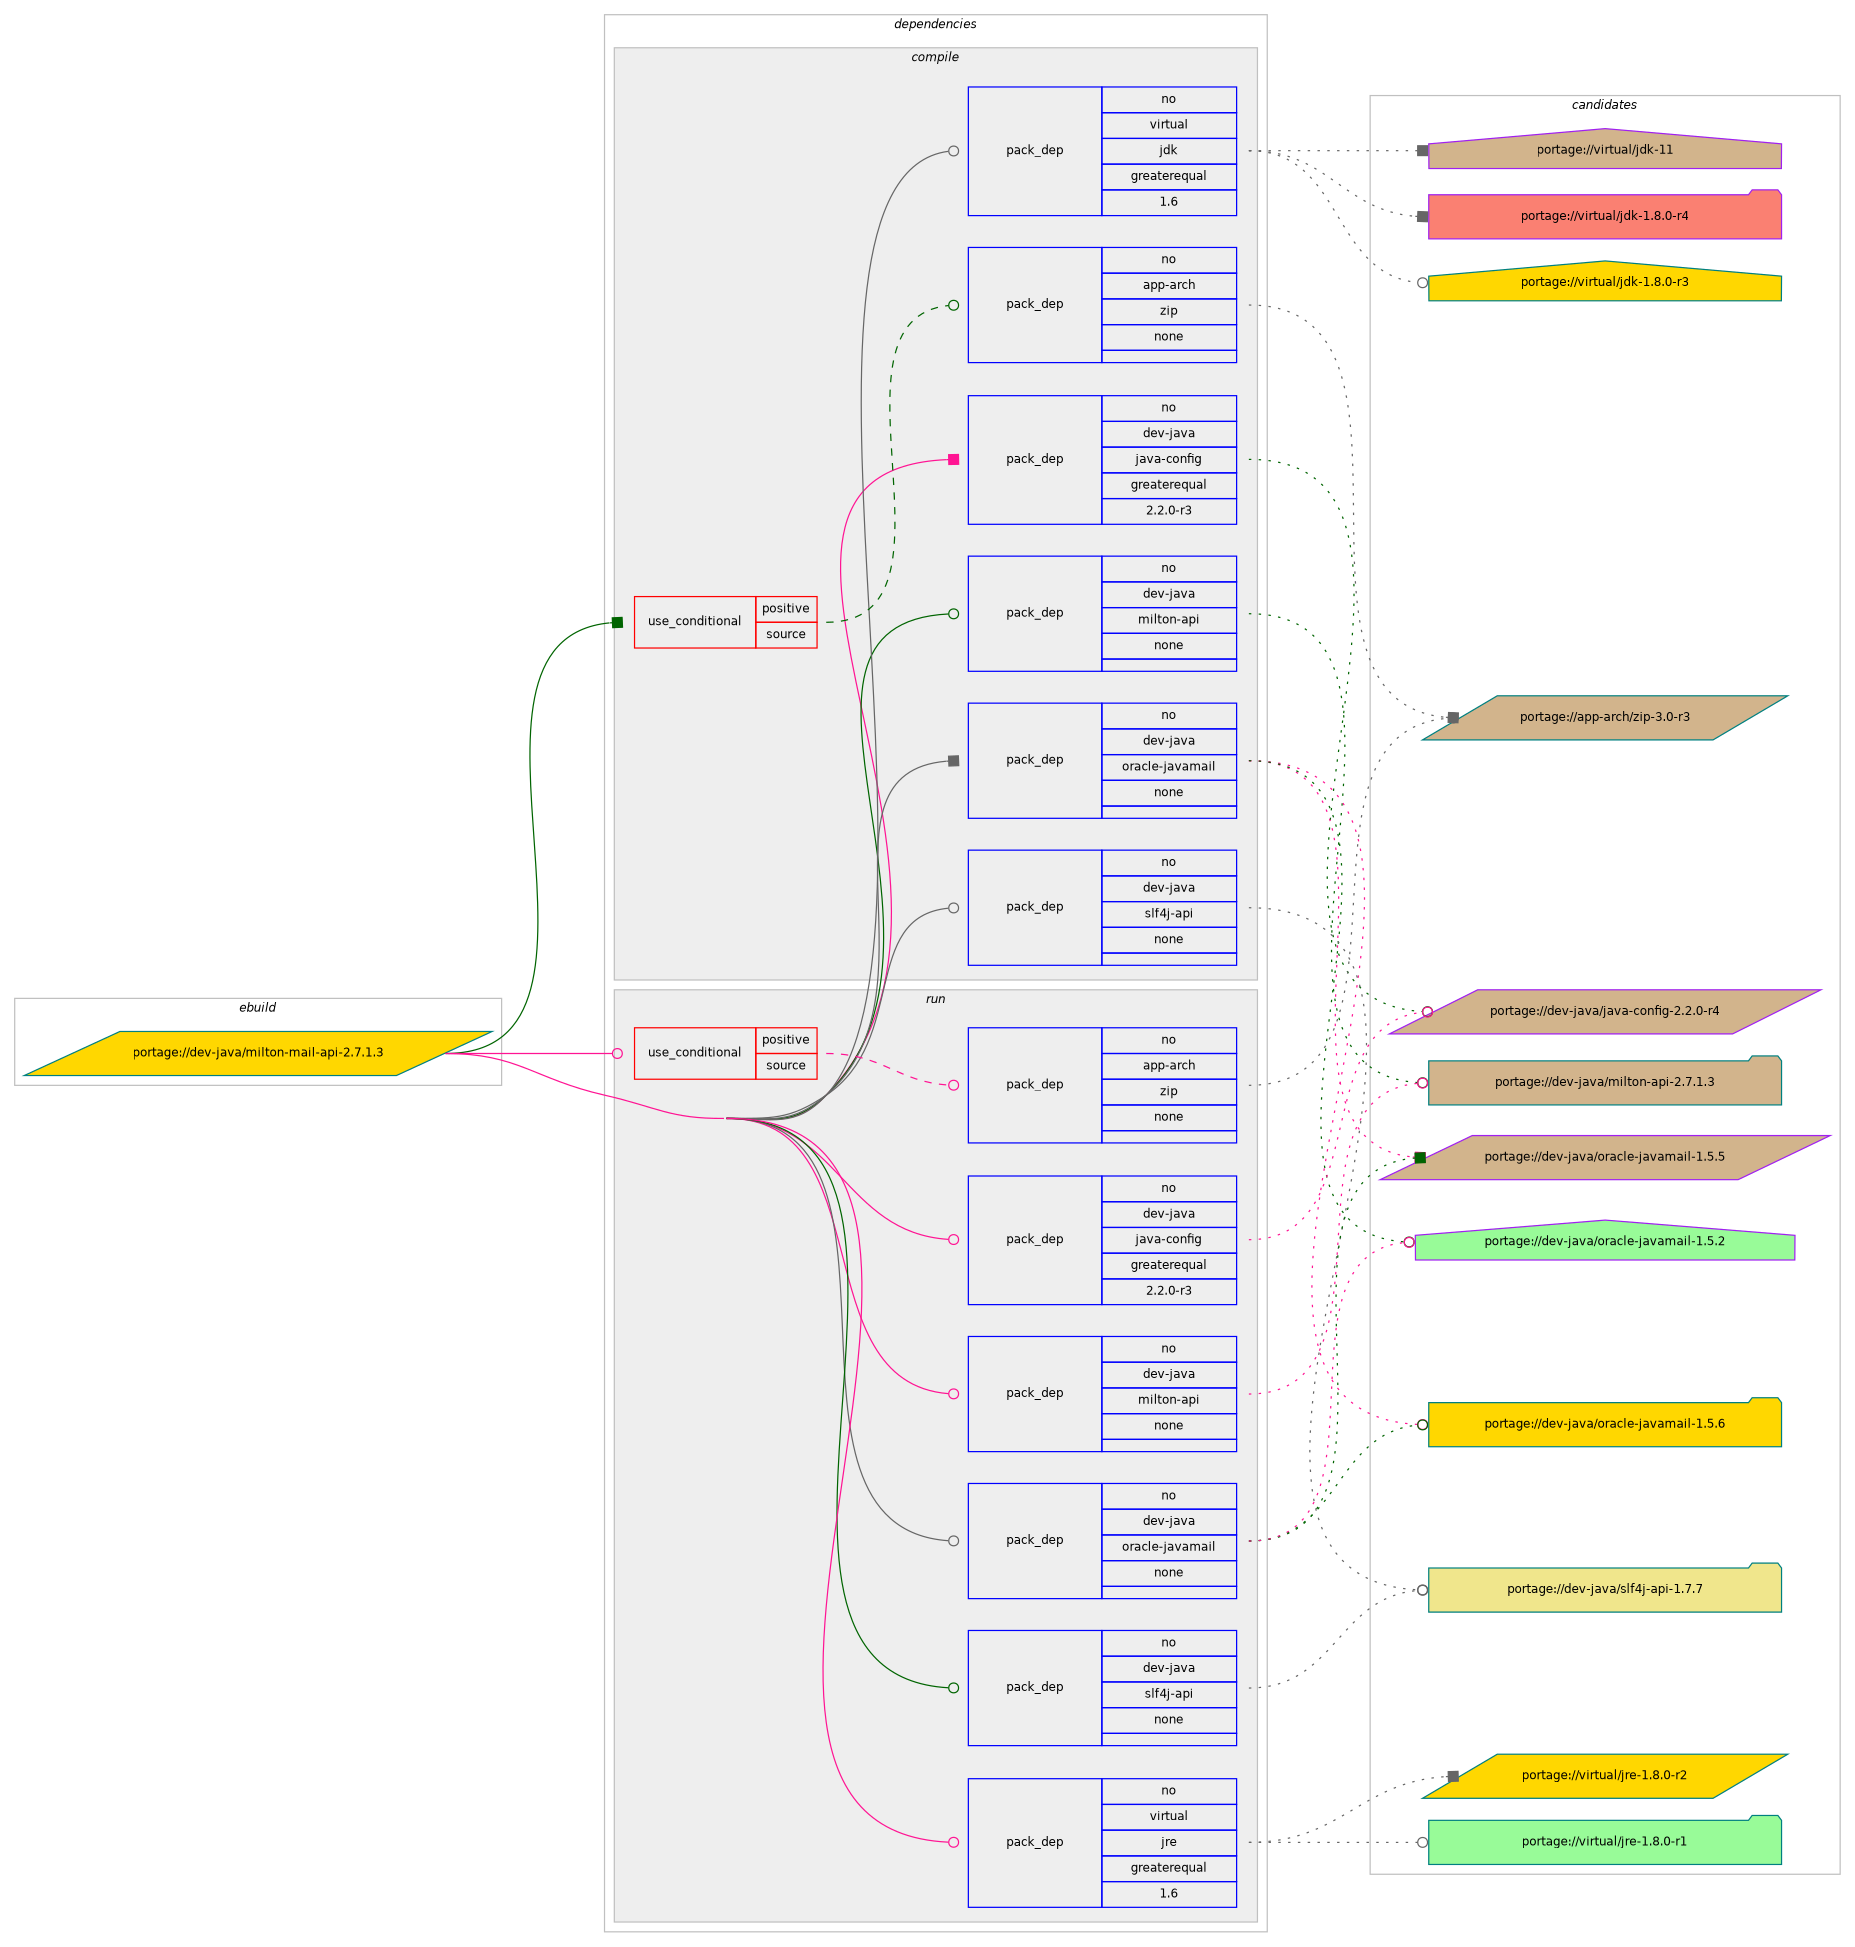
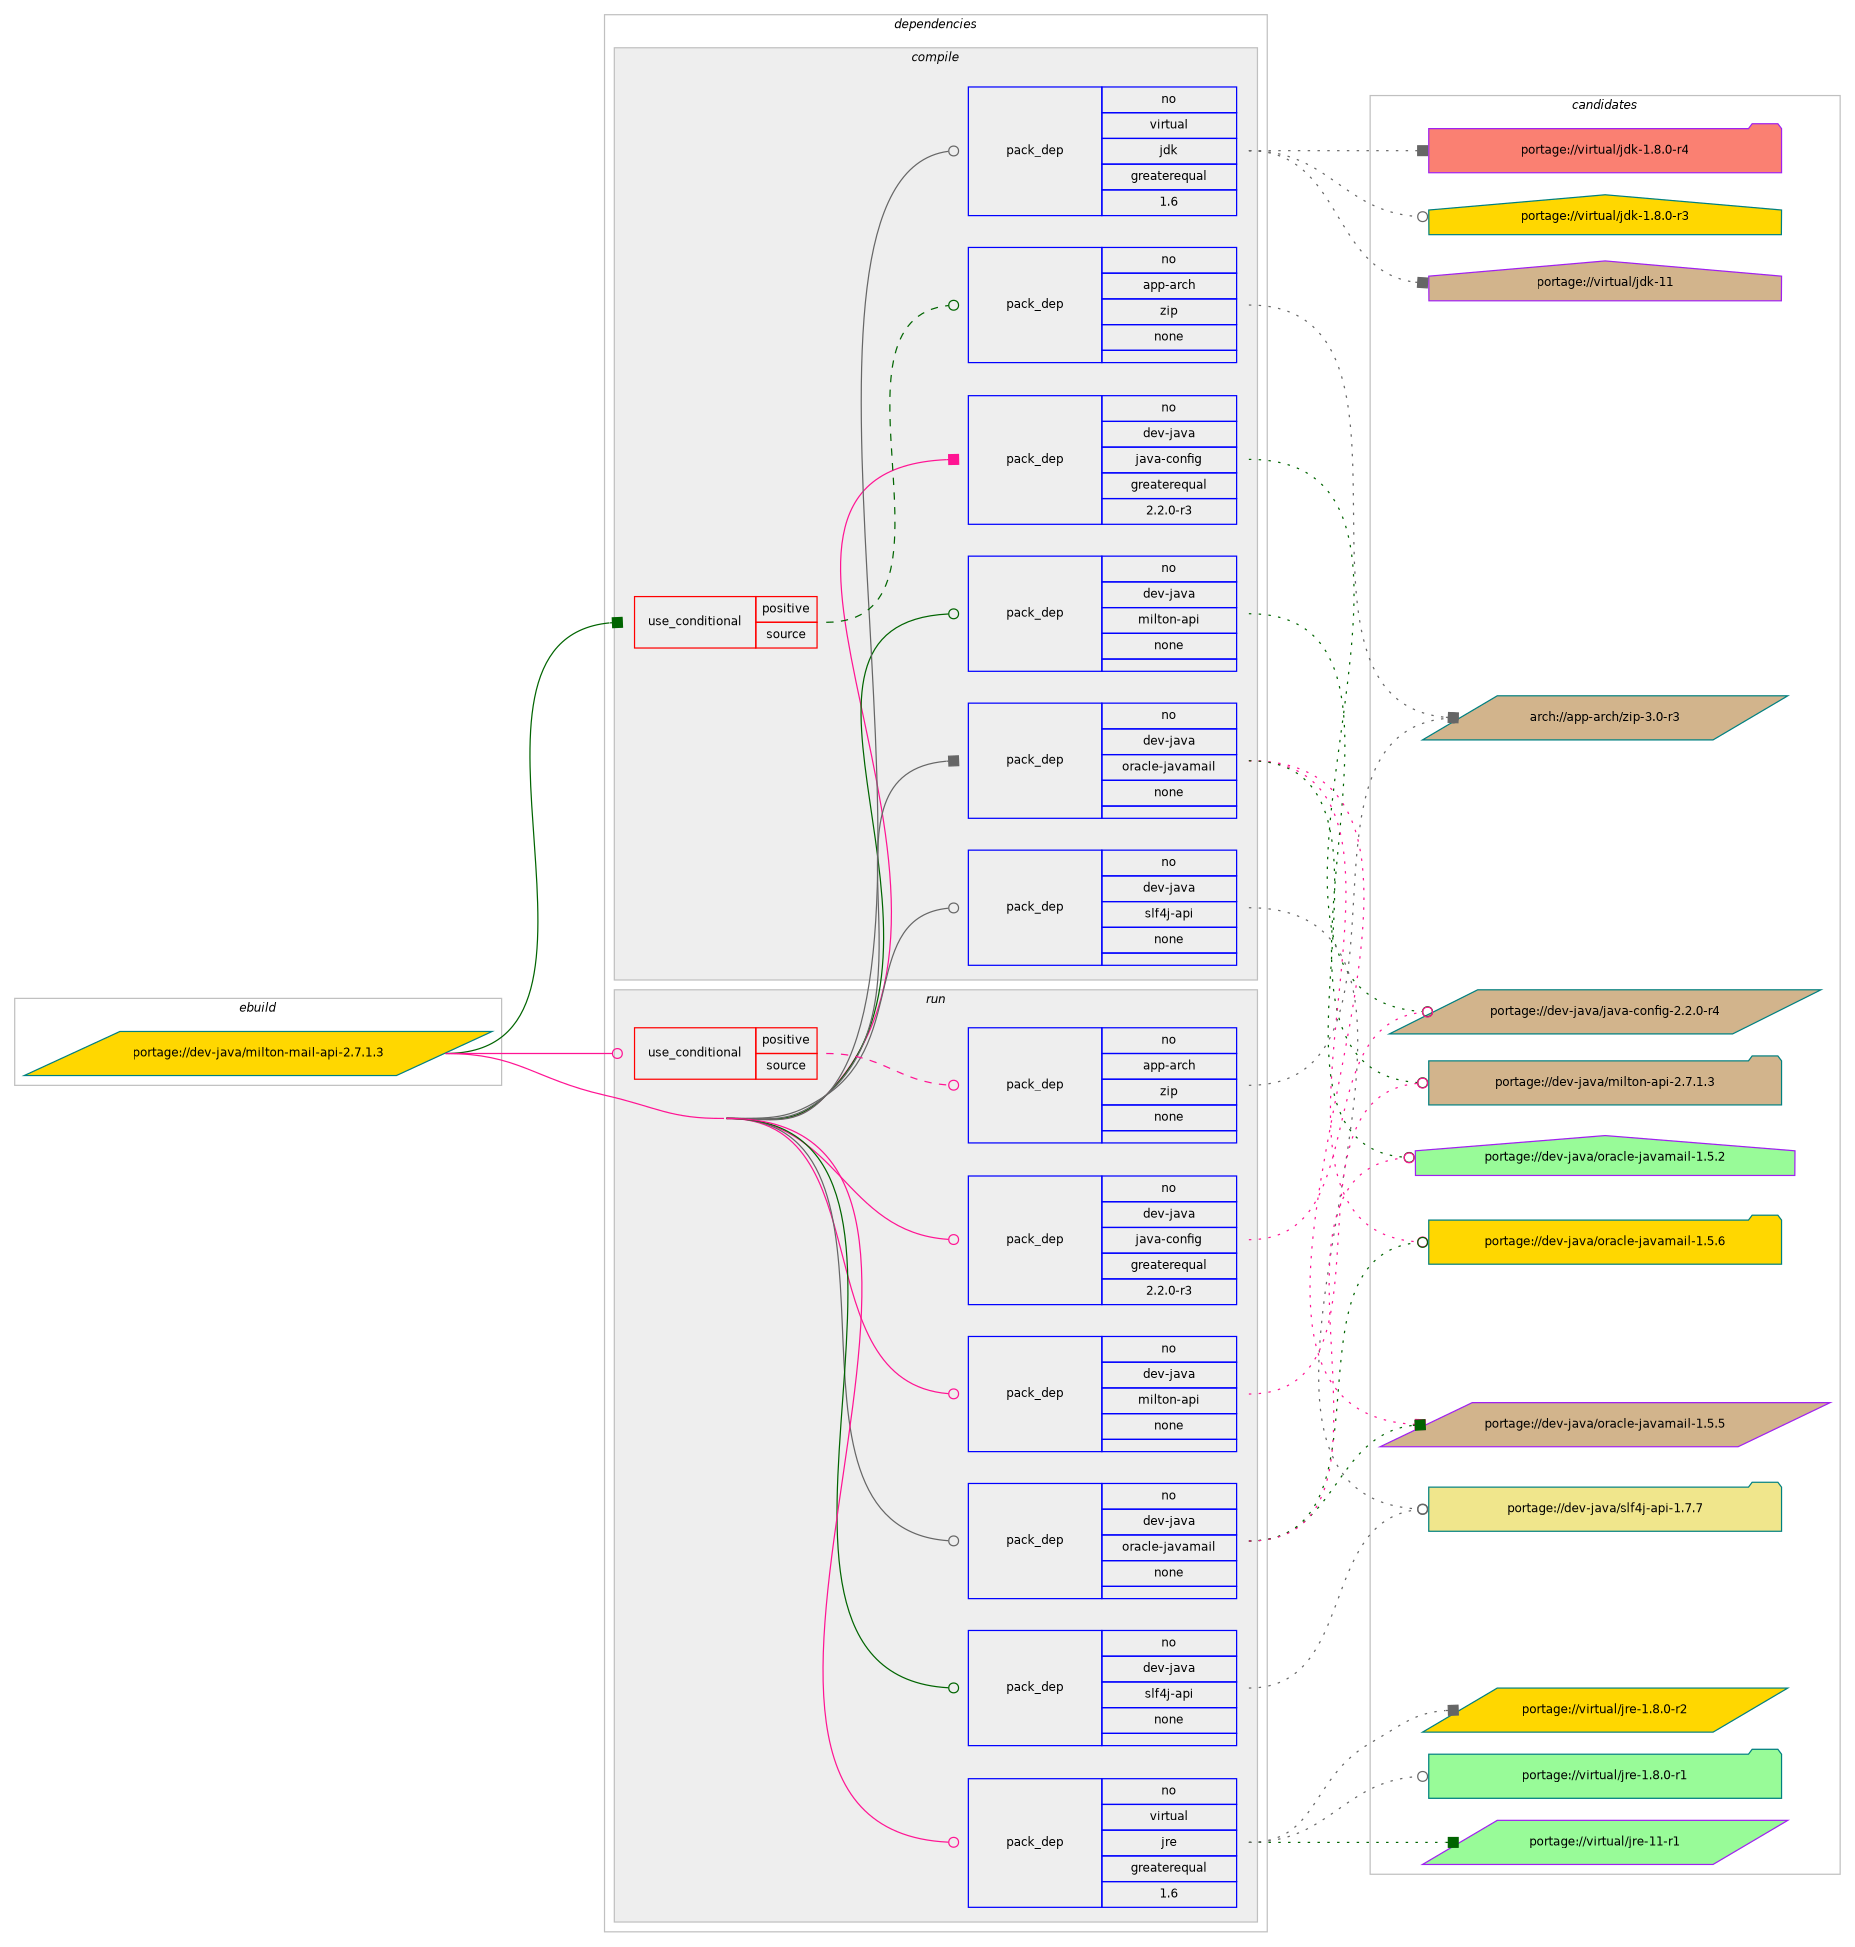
node "portage://app-arch/zip-3.0-r3": label "portage://app-arch/zip-3.0-r3" -> "arch://app-arch/zip-3.0-r3"
node "portage://dev-java/java-config-2.2.0-r4": color purple -> teal
node "portage://virtual/jre-11-r1": added
